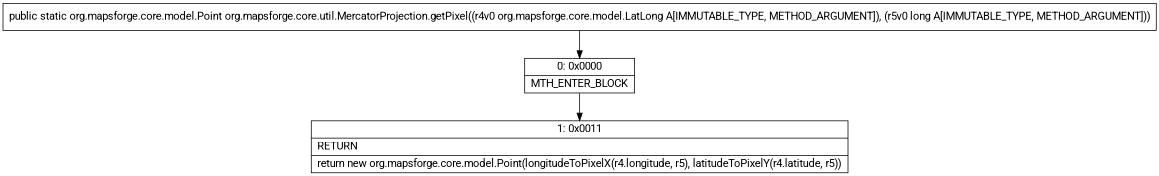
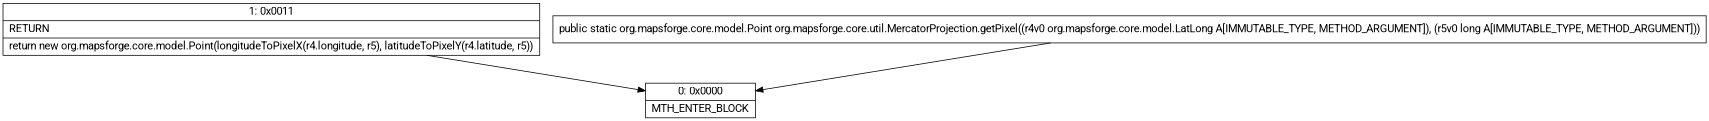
edge "0: 0x0000" -> "1: 0x0011": reversed
